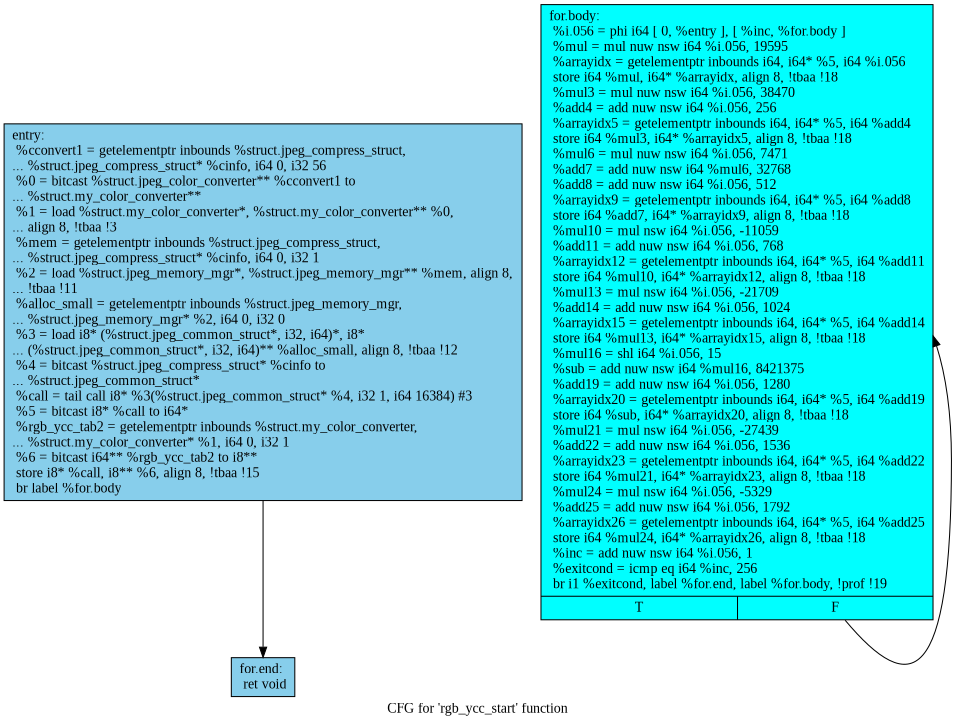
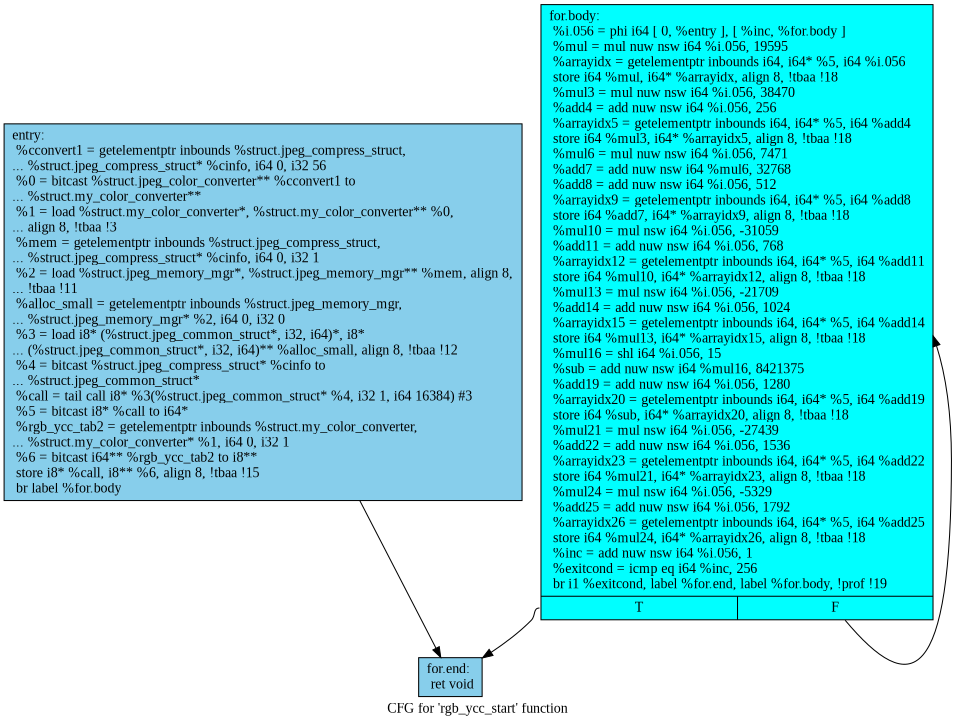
node "for.body:": text "%mul10 = mul nsw i64 %i.056, -11059" -> "%mul10 = mul nsw i64 %i.056, -31059"
edge "for.body:" -> "for.end:": added
